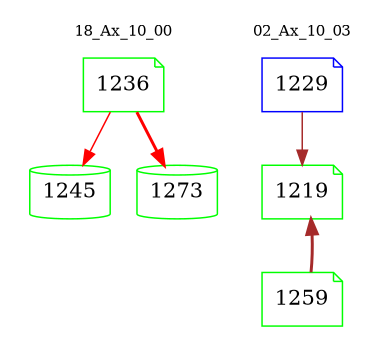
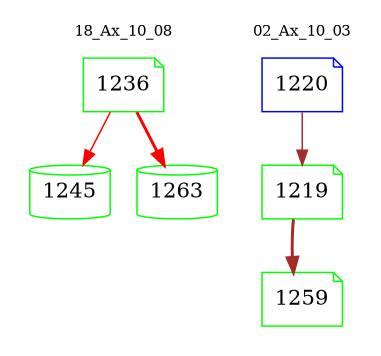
cluster "18_Ax_10_00": label "18_Ax_10_00" -> "18_Ax_10_08"
node "1229": label "1229" -> "1220"
node "1273": label "1273" -> "1263"
edge "1259" -> "1219": reversed
